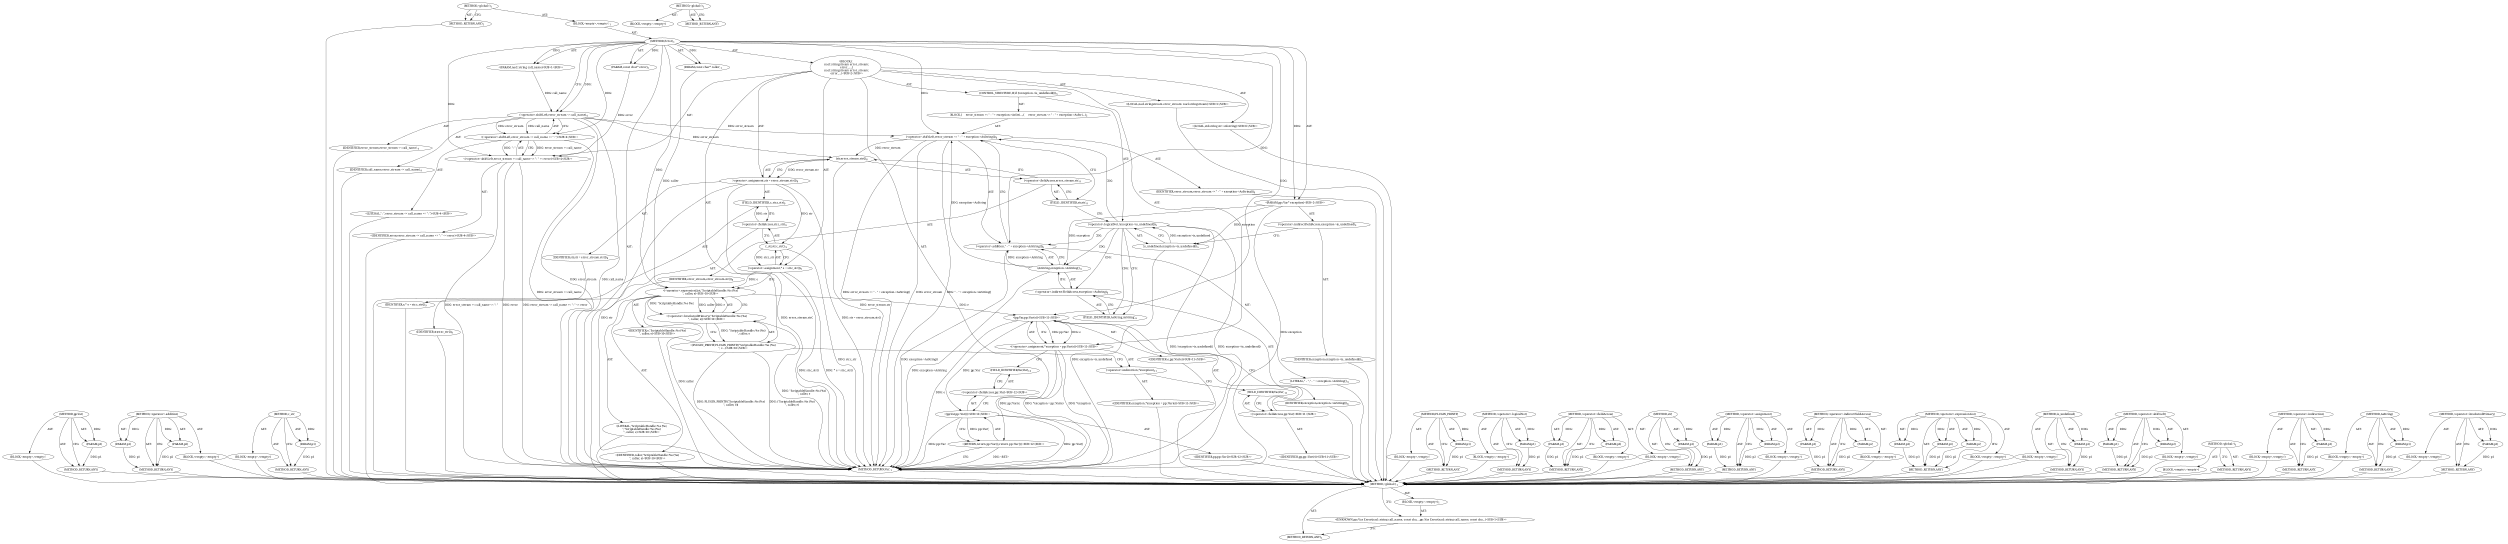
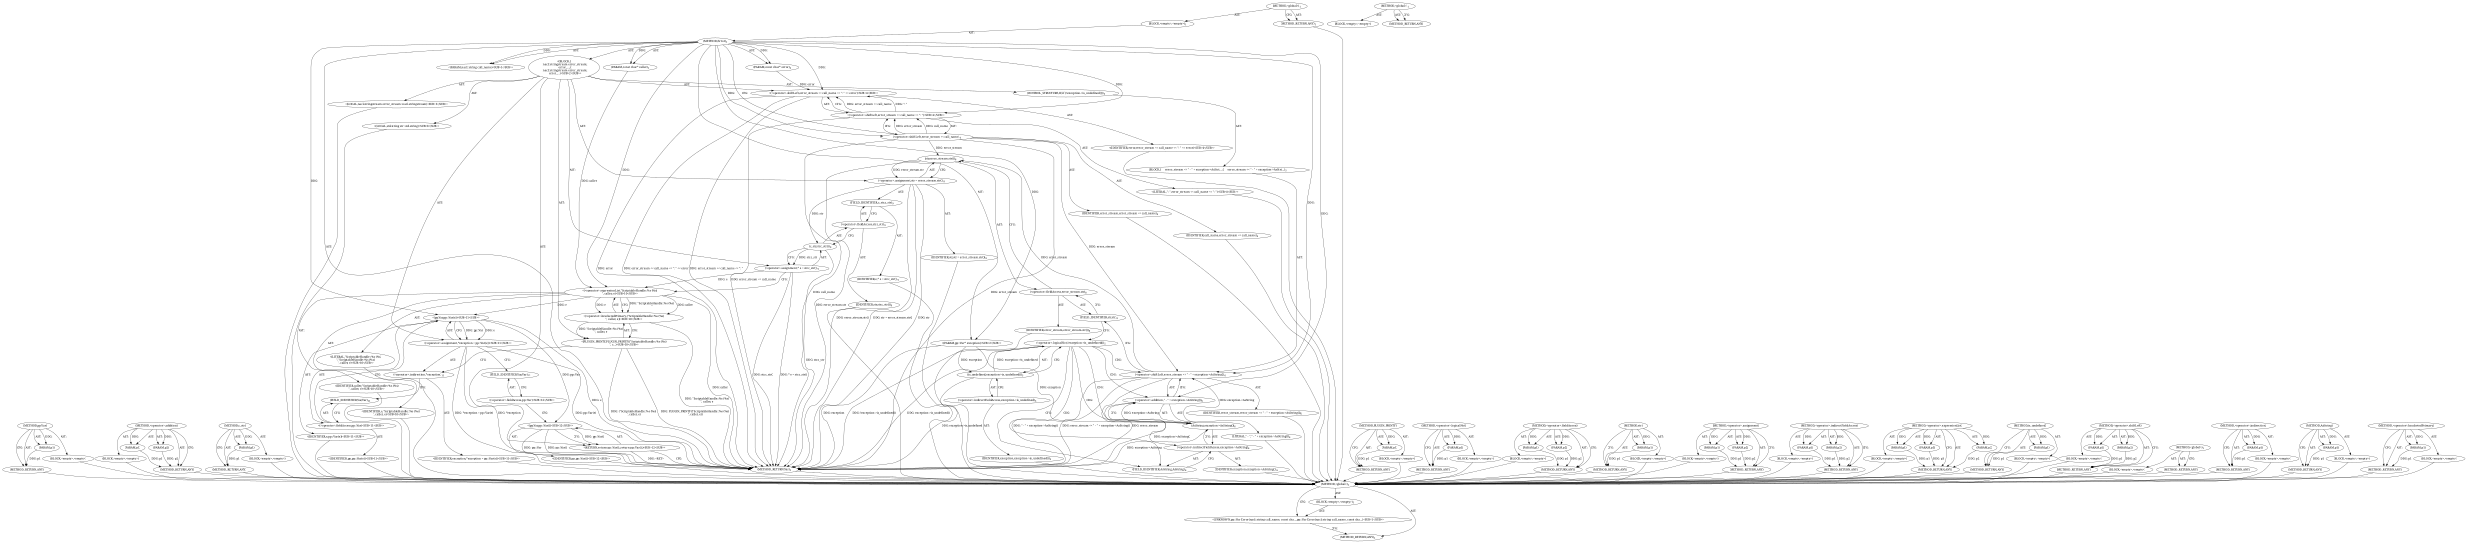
edge "<(PARAM,nacl::string call_name)<SUB>1</SUB>>" -> "(<operator>.shiftLeft,error_stream << call_name)": removed, label "DDG: call_name"
edge "(CONTROL_STRUCTURE,IF,if (!exception->is_undefined()))" -> "(<operator>.logicalNot,!exception->is_undefined())": removed, label "AST:"
edge "<(PARAM,pp::Var* exception)<SUB>2</SUB>>" -> "(<operator>.indirectFieldAccess,exception->is_undefined)": now "(is_undefined,exception->is_undefined())" -> "(<operator>.indirectFieldAccess,exception->is_undefined)"
edge "(<operator>.fieldAccess,str.c_str)" -> "(FIELD_IDENTIFIER,c_str,c_str)": label "DDG: str" -> "AST: "
edge "<(pp.Var,pp::Var())<SUB>12</SUB>>" -> "<(<operator>.fieldAccess,pp::Var)<SUB>12</SUB>>": removed, label "AST:"
